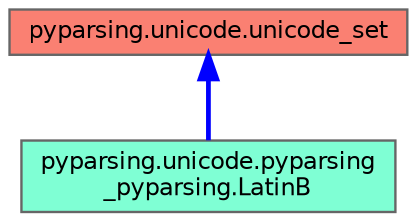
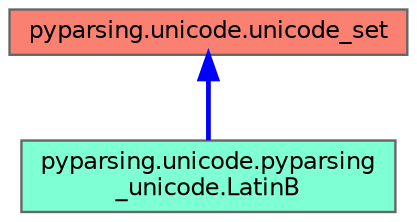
node "pyparsing.unicode.pyparsing _pyparsing.LatinB": label "pyparsing.unicode.pyparsing _pyparsing.LatinB" -> "pyparsing.unicode.pyparsing _unicode.LatinB"
